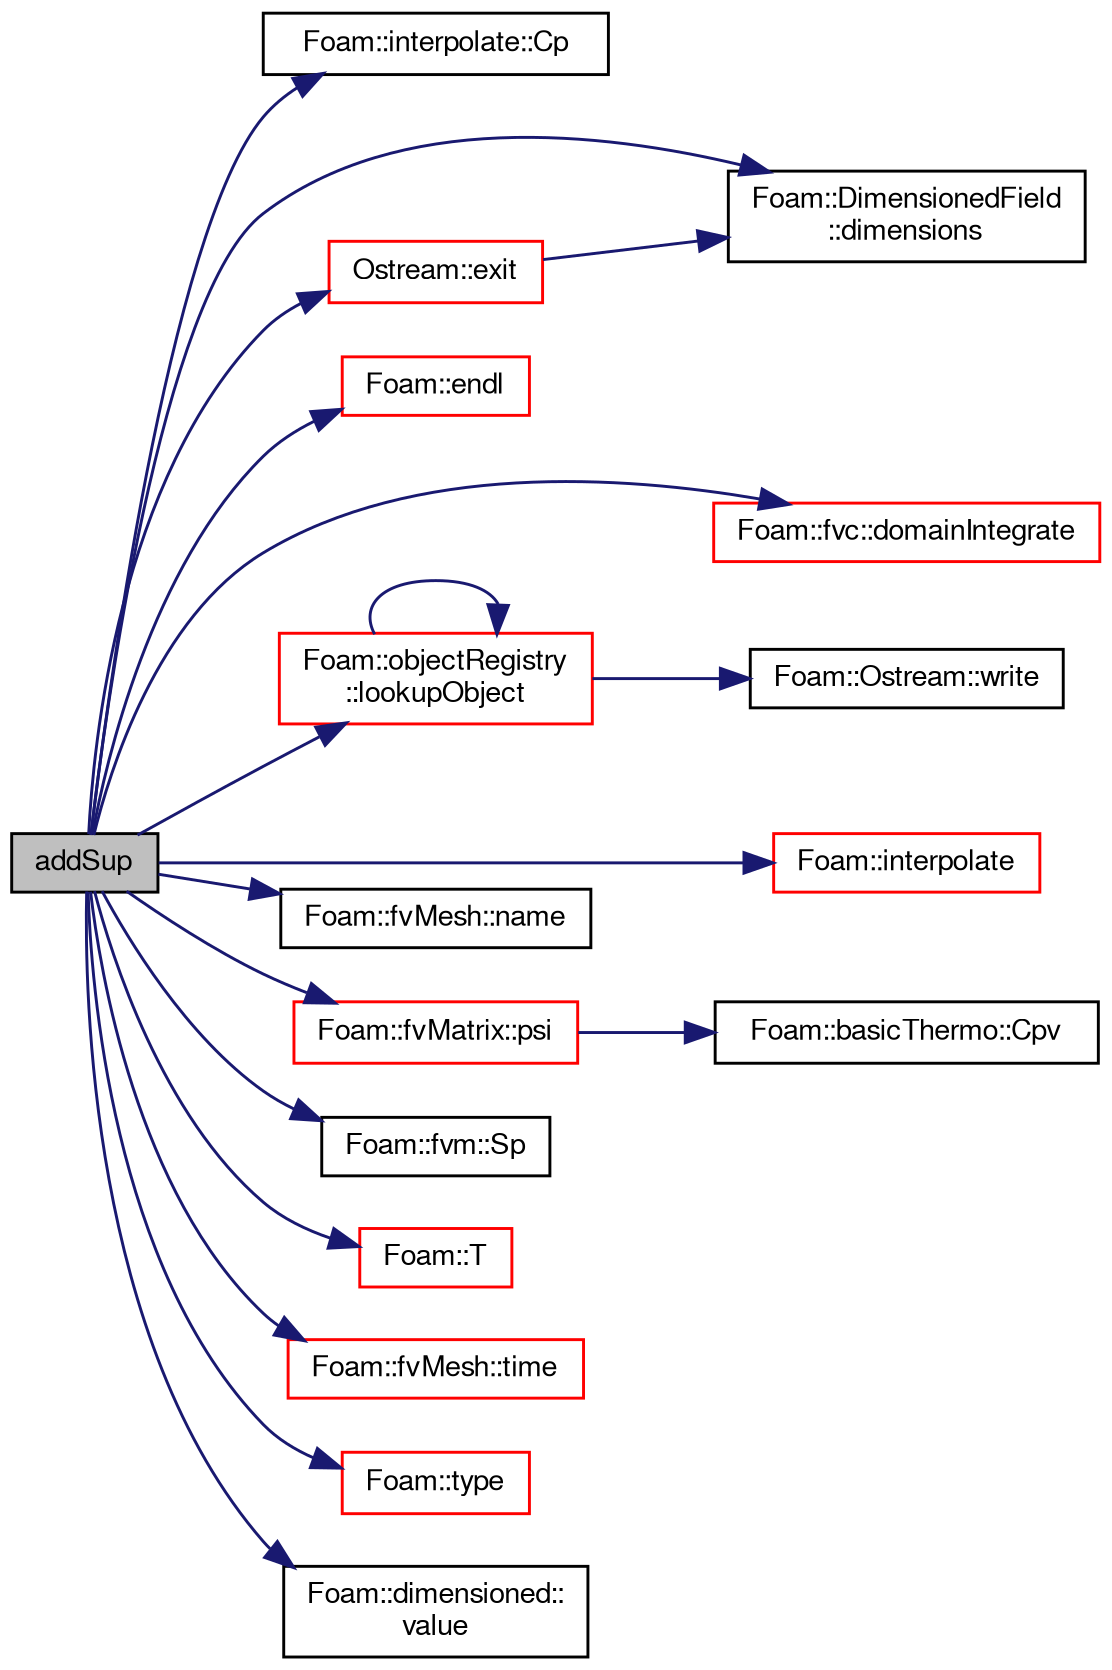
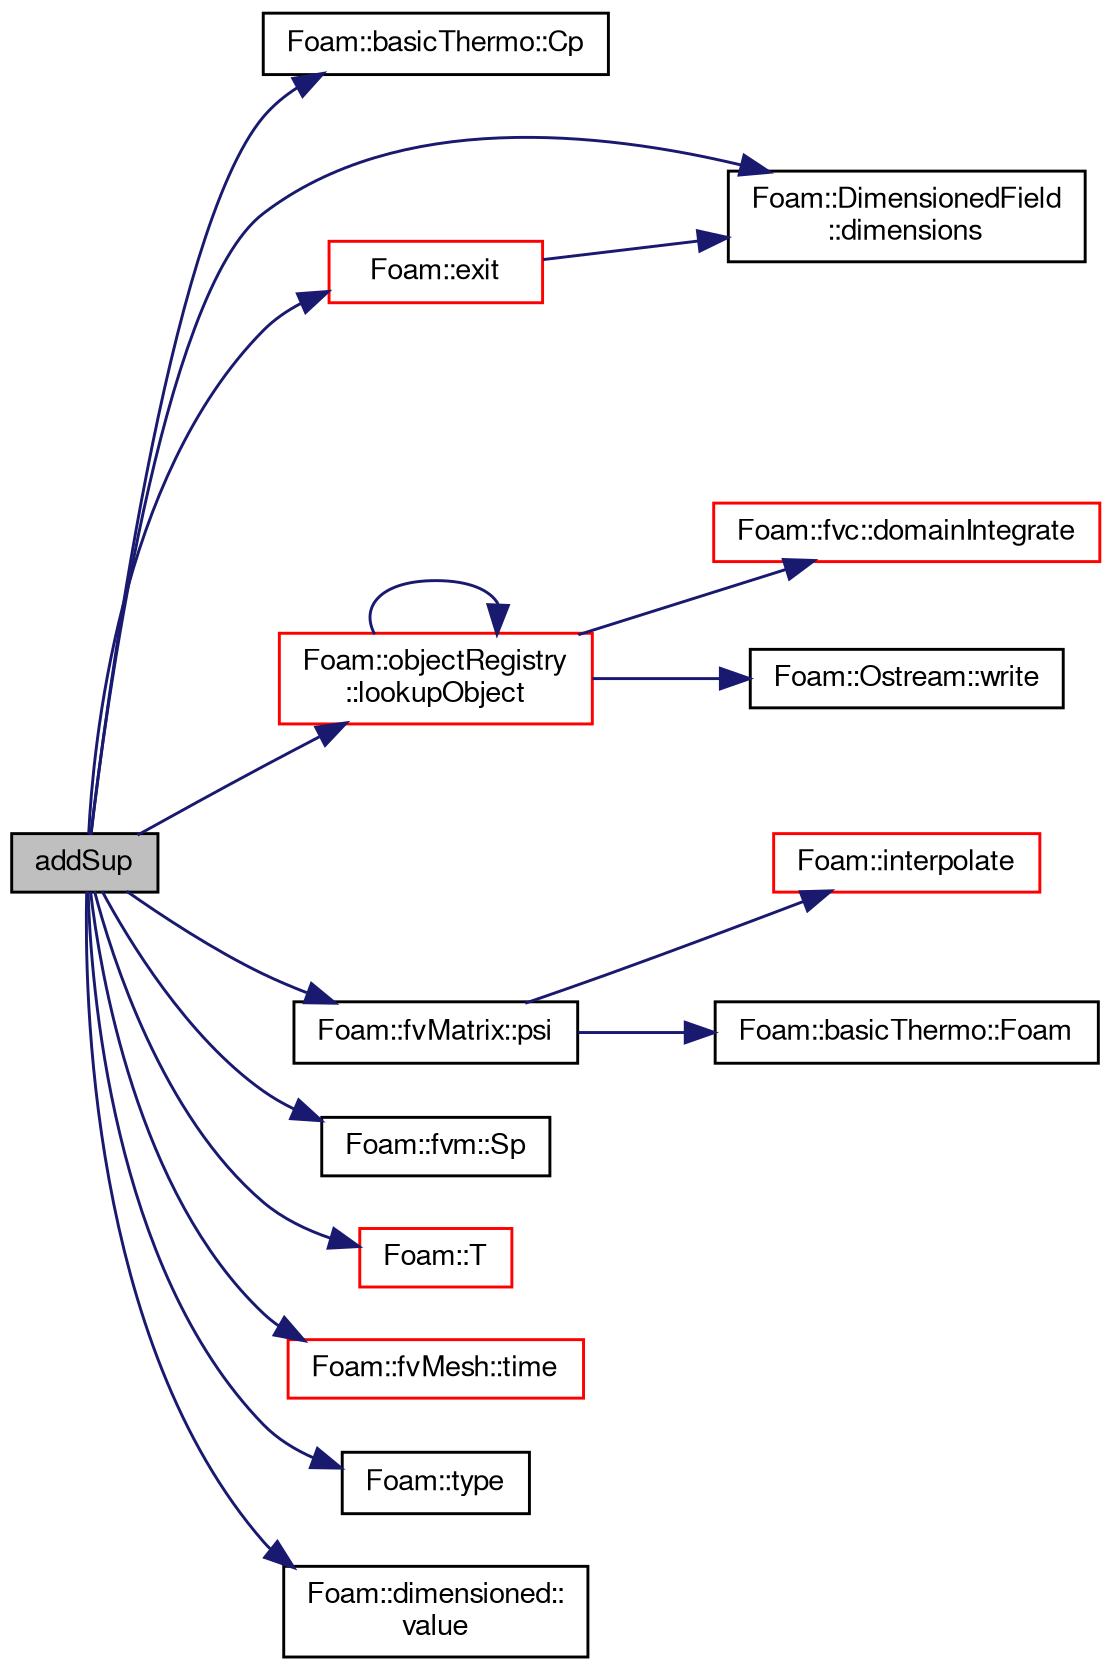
node "Foam::interpolate::Cp": label "Foam::interpolate::Cp" -> "Foam::basicThermo::Cp"
node "Ostream::exit": label "Ostream::exit" -> "Foam::exit"
node "Foam::endl": removed
edge "addSup" -> "Foam::fvc::domainIntegrate": now "Foam::objectRegistry ::lookupObject" -> "Foam::fvc::domainIntegrate"
edge "addSup" -> "Foam::interpolate": now "Foam::fvMatrix::psi" -> "Foam::interpolate"
node "Foam::fvMesh::name": removed
node "Foam::fvMatrix::psi": color red -> black
node "Foam::basicThermo::Cpv": label "Foam::basicThermo::Cpv" -> "Foam::basicThermo::Foam"
node "Foam::type": color red -> black
